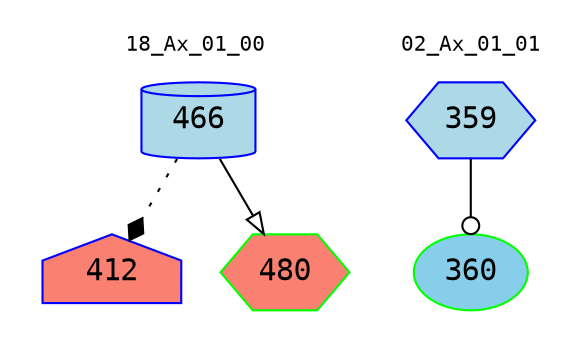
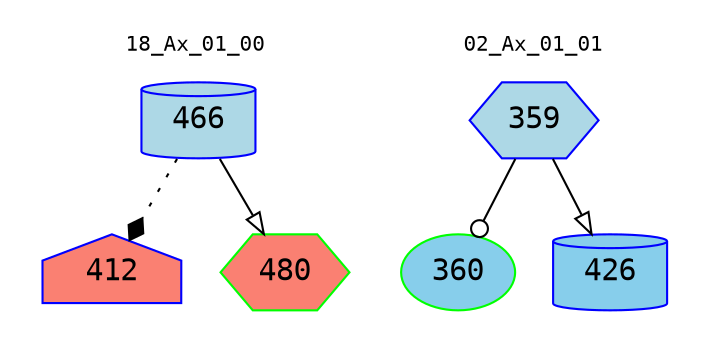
node "426": added
